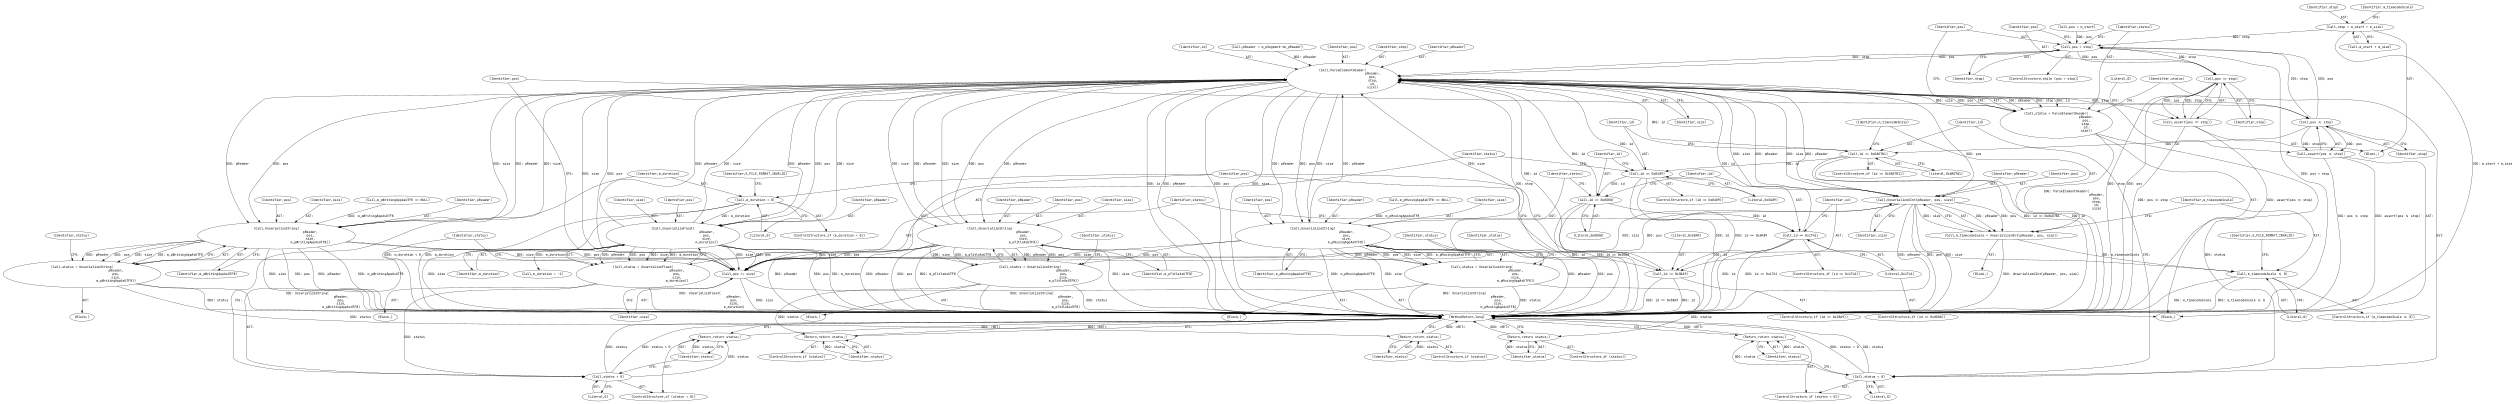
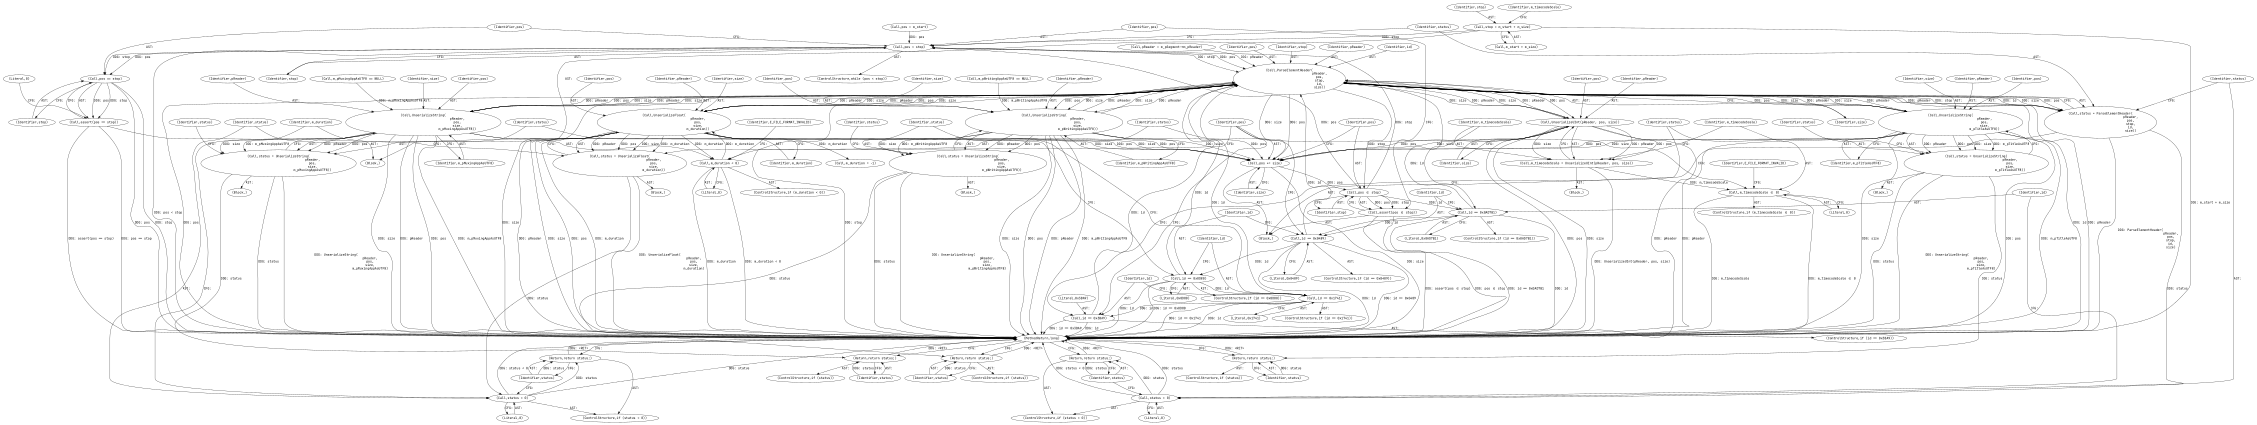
edge "(Call,UnserializeFloat( pReader, pos, size, m_duration))" -> "(Call,m_duration < 0)": added, label "DDG: m_duration"
edge "(Call,pos += size)" -> "(Call,pos <= stop)": added, label "DDG: pos"
edge "(Literal,0x1741)" -> "(ControlStructure,if (id == 0x0D80))": now "(Call,id == 0x0D80)" -> "(ControlStructure,if (id == 0x0D80))"
